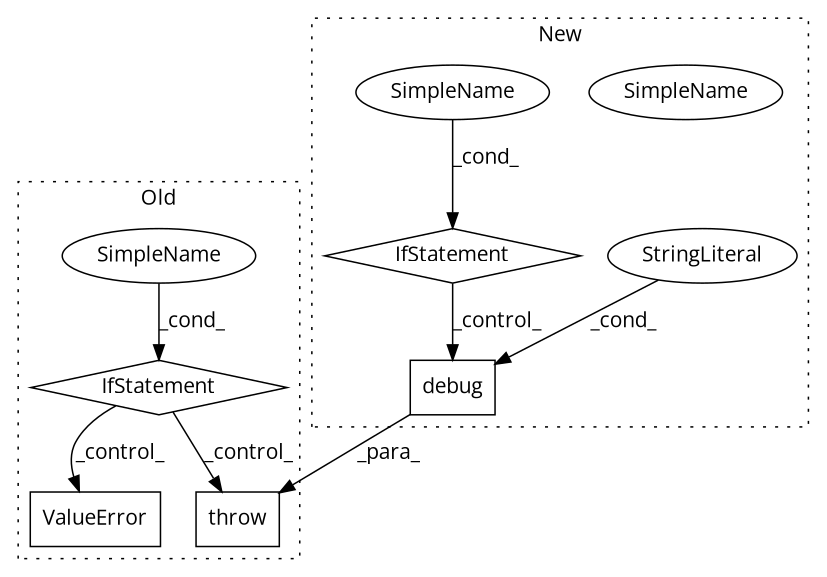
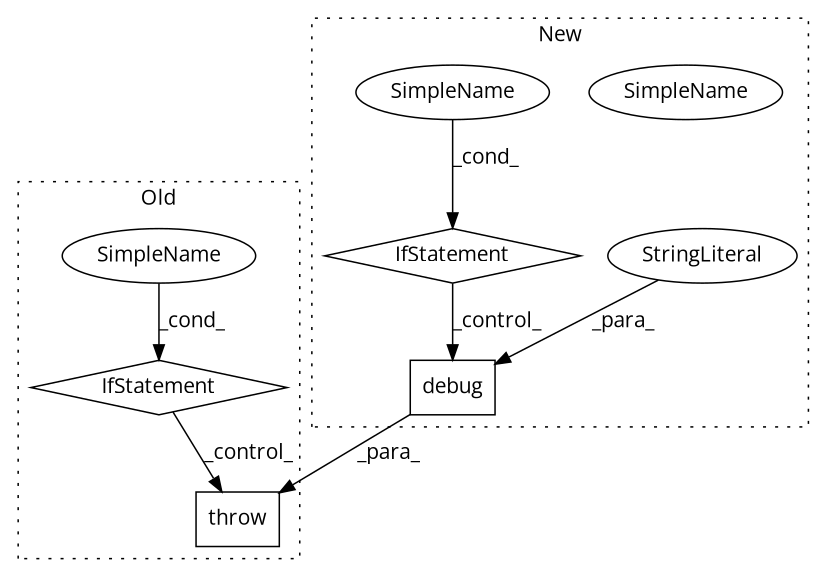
edge "StringLiteral" -> "debug": label "_cond_" -> "_para_"
node "ValueError": removed
